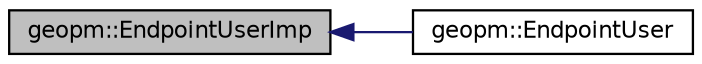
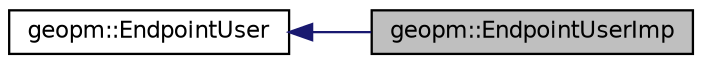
edge "geopm::EndpointUser" -> "geopm::EndpointUserImp": reversed
